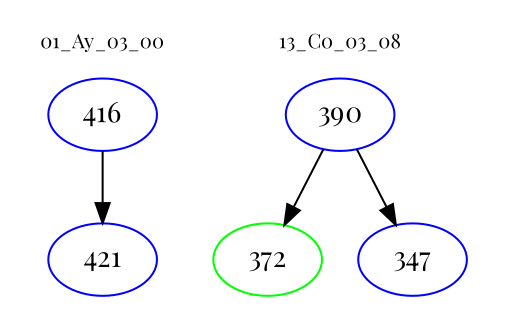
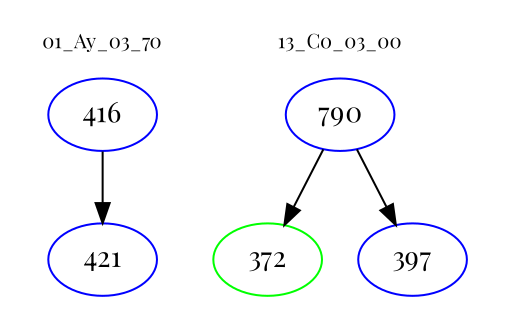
cluster "01_Ay_03_00": label "01_Ay_03_00" -> "01_Ay_03_70"
cluster "13_C0_03_08": label "13_C0_03_08" -> "13_C0_03_00"
node "390": label "390" -> "790"
node "347": label "347" -> "397"
